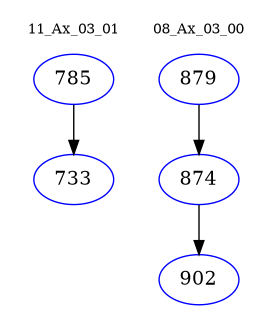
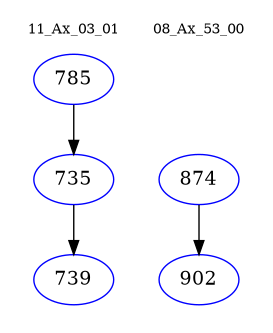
cluster "08_Ax_03_00": label "08_Ax_03_00" -> "08_Ax_53_00"
node "879": removed
node "733": label "733" -> "735"
node "739": added
